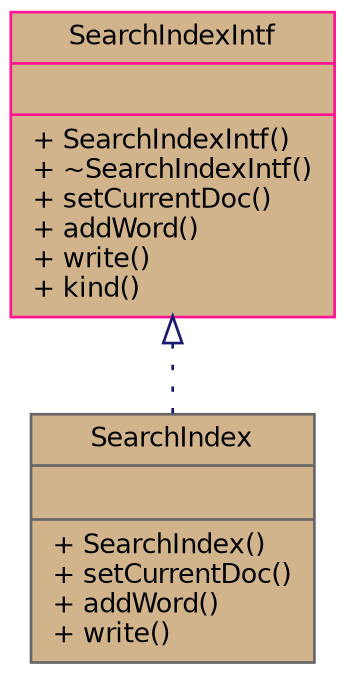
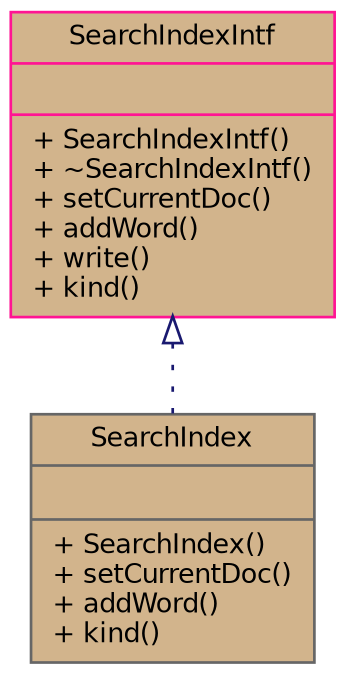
node "SearchIndex": text "+ write()" -> "+ kind()"
